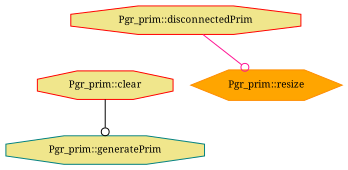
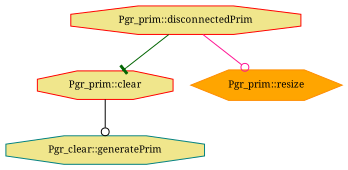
edge "Pgr_prim::disconnectedPrim" -> "Pgr_prim::clear": added
node "Pgr_prim::generatePrim": label "Pgr_prim::generatePrim" -> "Pgr_clear::generatePrim"
